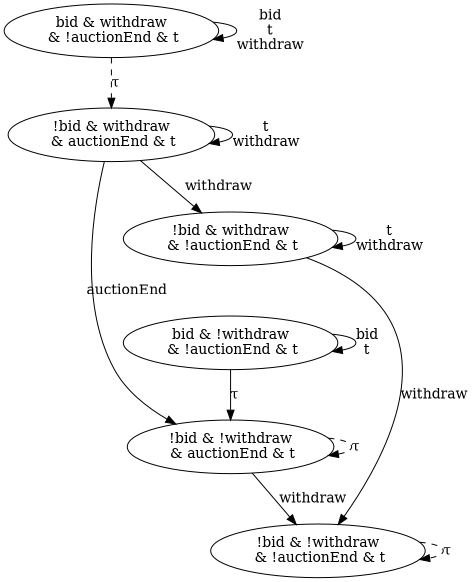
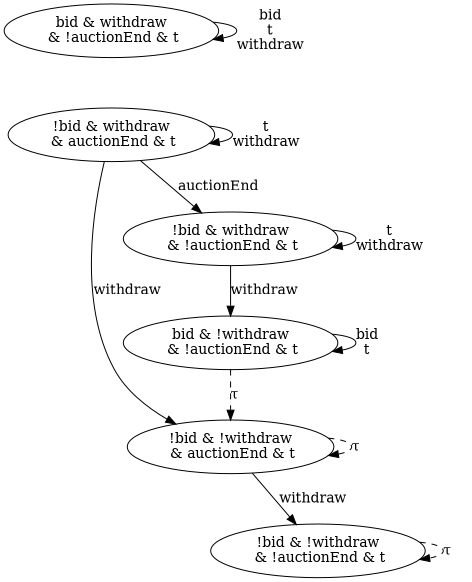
edge "bid & withdraw & !auctionEnd & t" -> "!bid & withdraw & auctionEnd & t": removed, label "τ"
edge "!bid & withdraw & auctionEnd & t" -> "!bid & withdraw & !auctionEnd & t": label "withdraw" -> "auctionEnd"
edge "!bid & withdraw & auctionEnd & t" -> "!bid & !withdraw & auctionEnd & t": label "auctionEnd" -> "withdraw"
edge "!bid & withdraw & !auctionEnd & t" -> "!bid & !withdraw & !auctionEnd & t": now "!bid & withdraw & !auctionEnd & t" -> "bid & !withdraw & !auctionEnd & t"
edge "bid & !withdraw & !auctionEnd & t" -> "!bid & !withdraw & auctionEnd & t": style solid -> dashed
